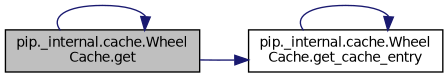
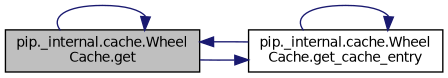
edge "pip._internal.cache.Wheel Cache.get_cache_entry" -> "pip._internal.cache.Wheel Cache.get": added
